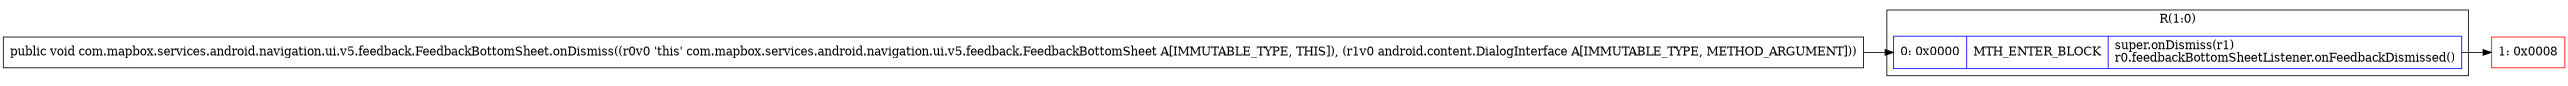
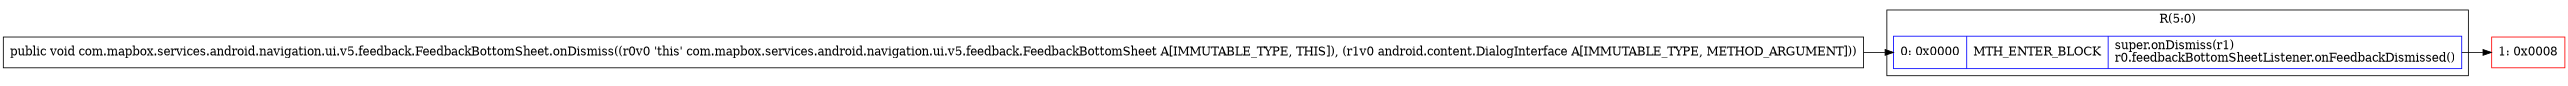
cluster "R(1:0)": label "R(1:0)" -> "R(5:0)"
